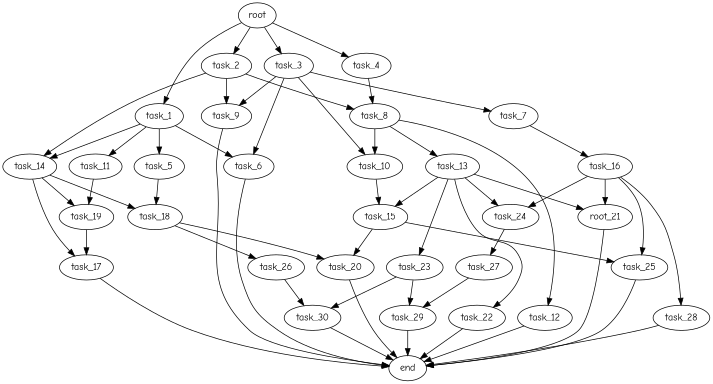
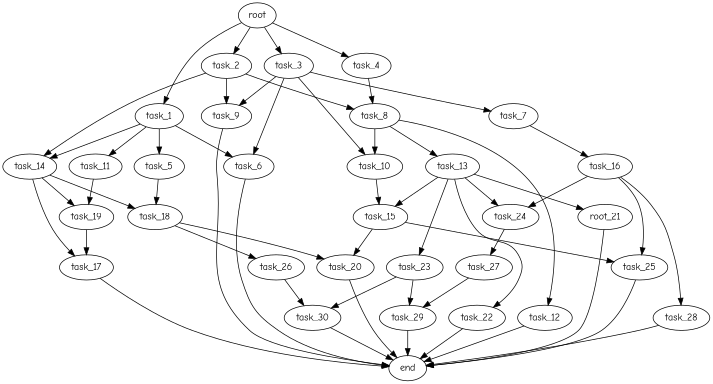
edge "task_16" -> "root_21": removed
